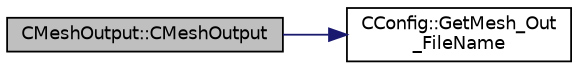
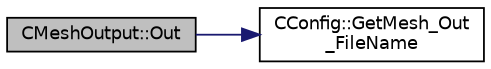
node "CMeshOutput::CMeshOutput": label "CMeshOutput::CMeshOutput" -> "CMeshOutput::Out"
